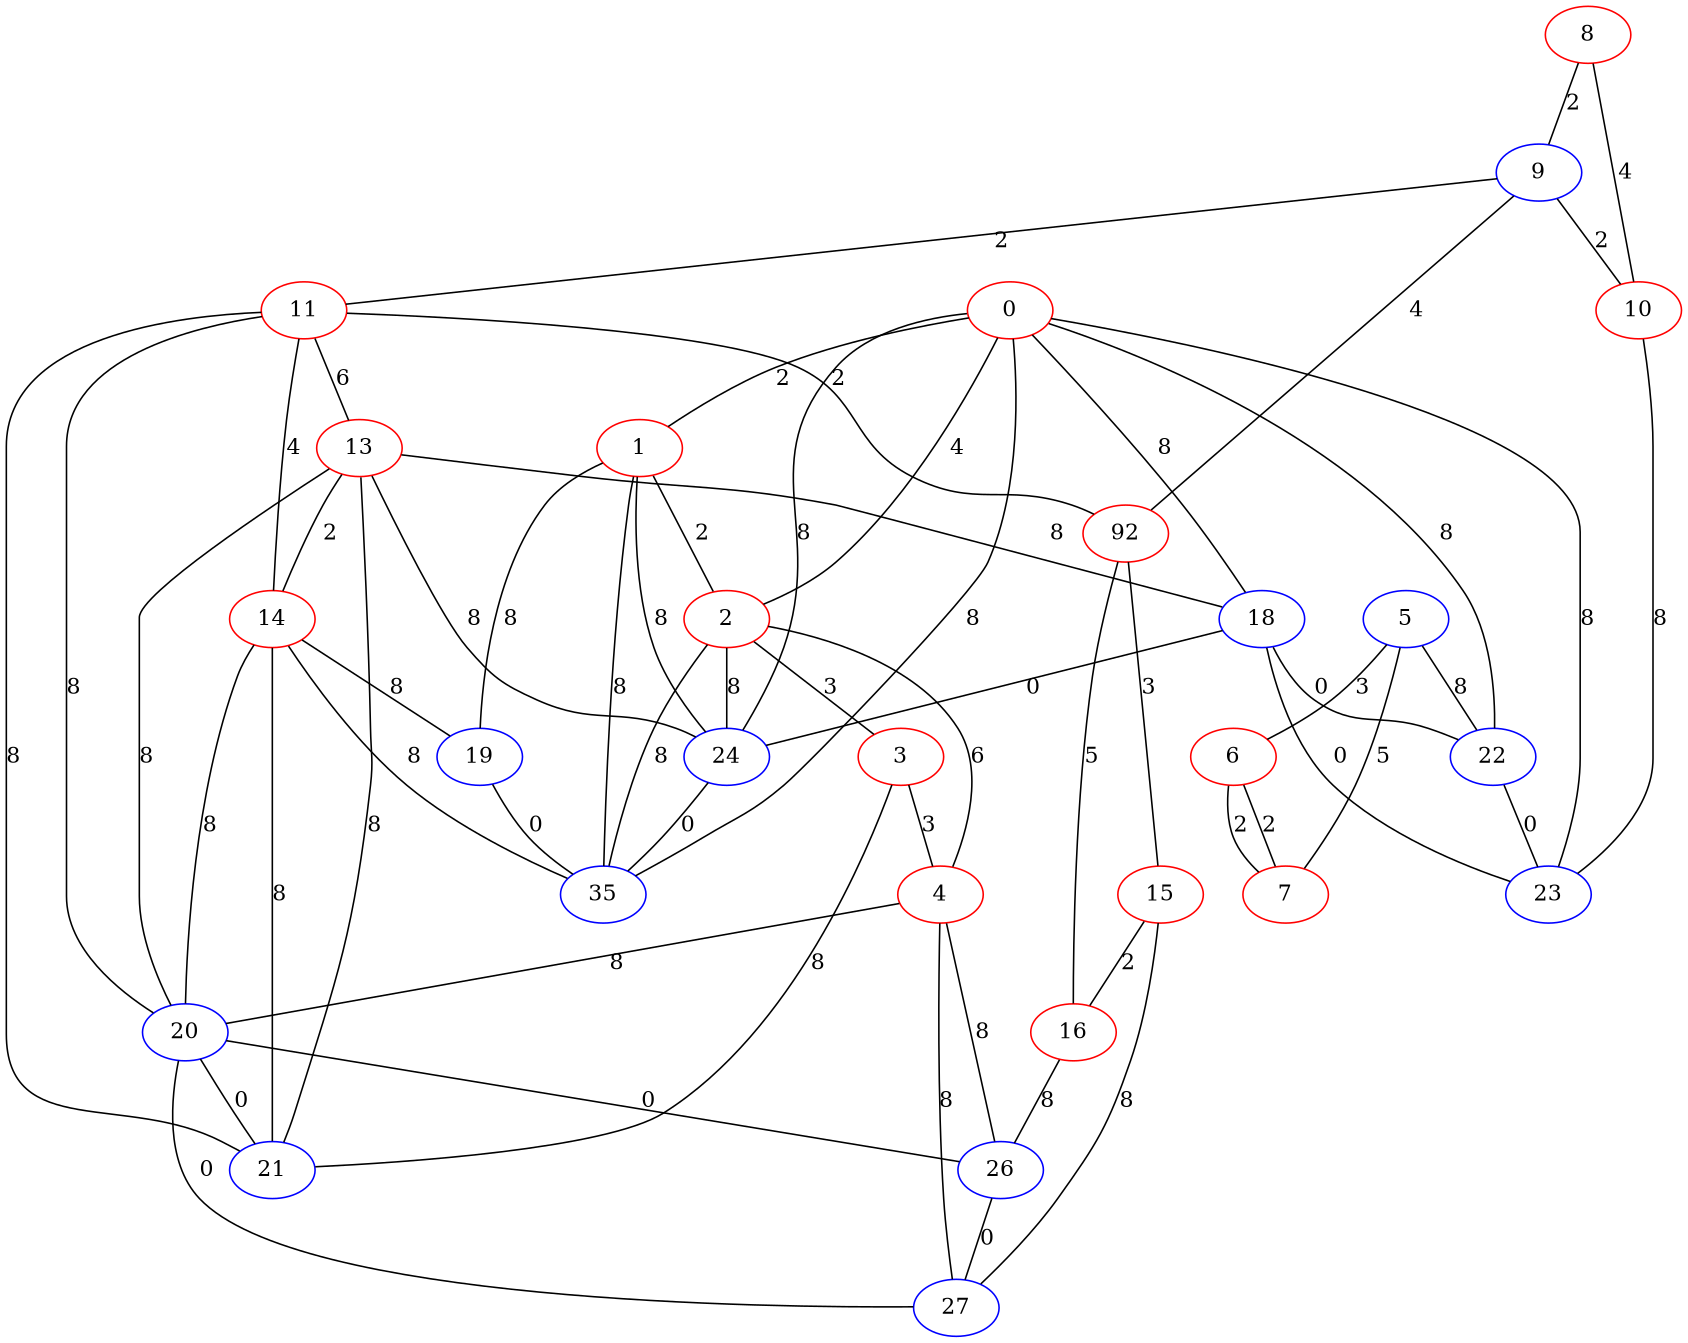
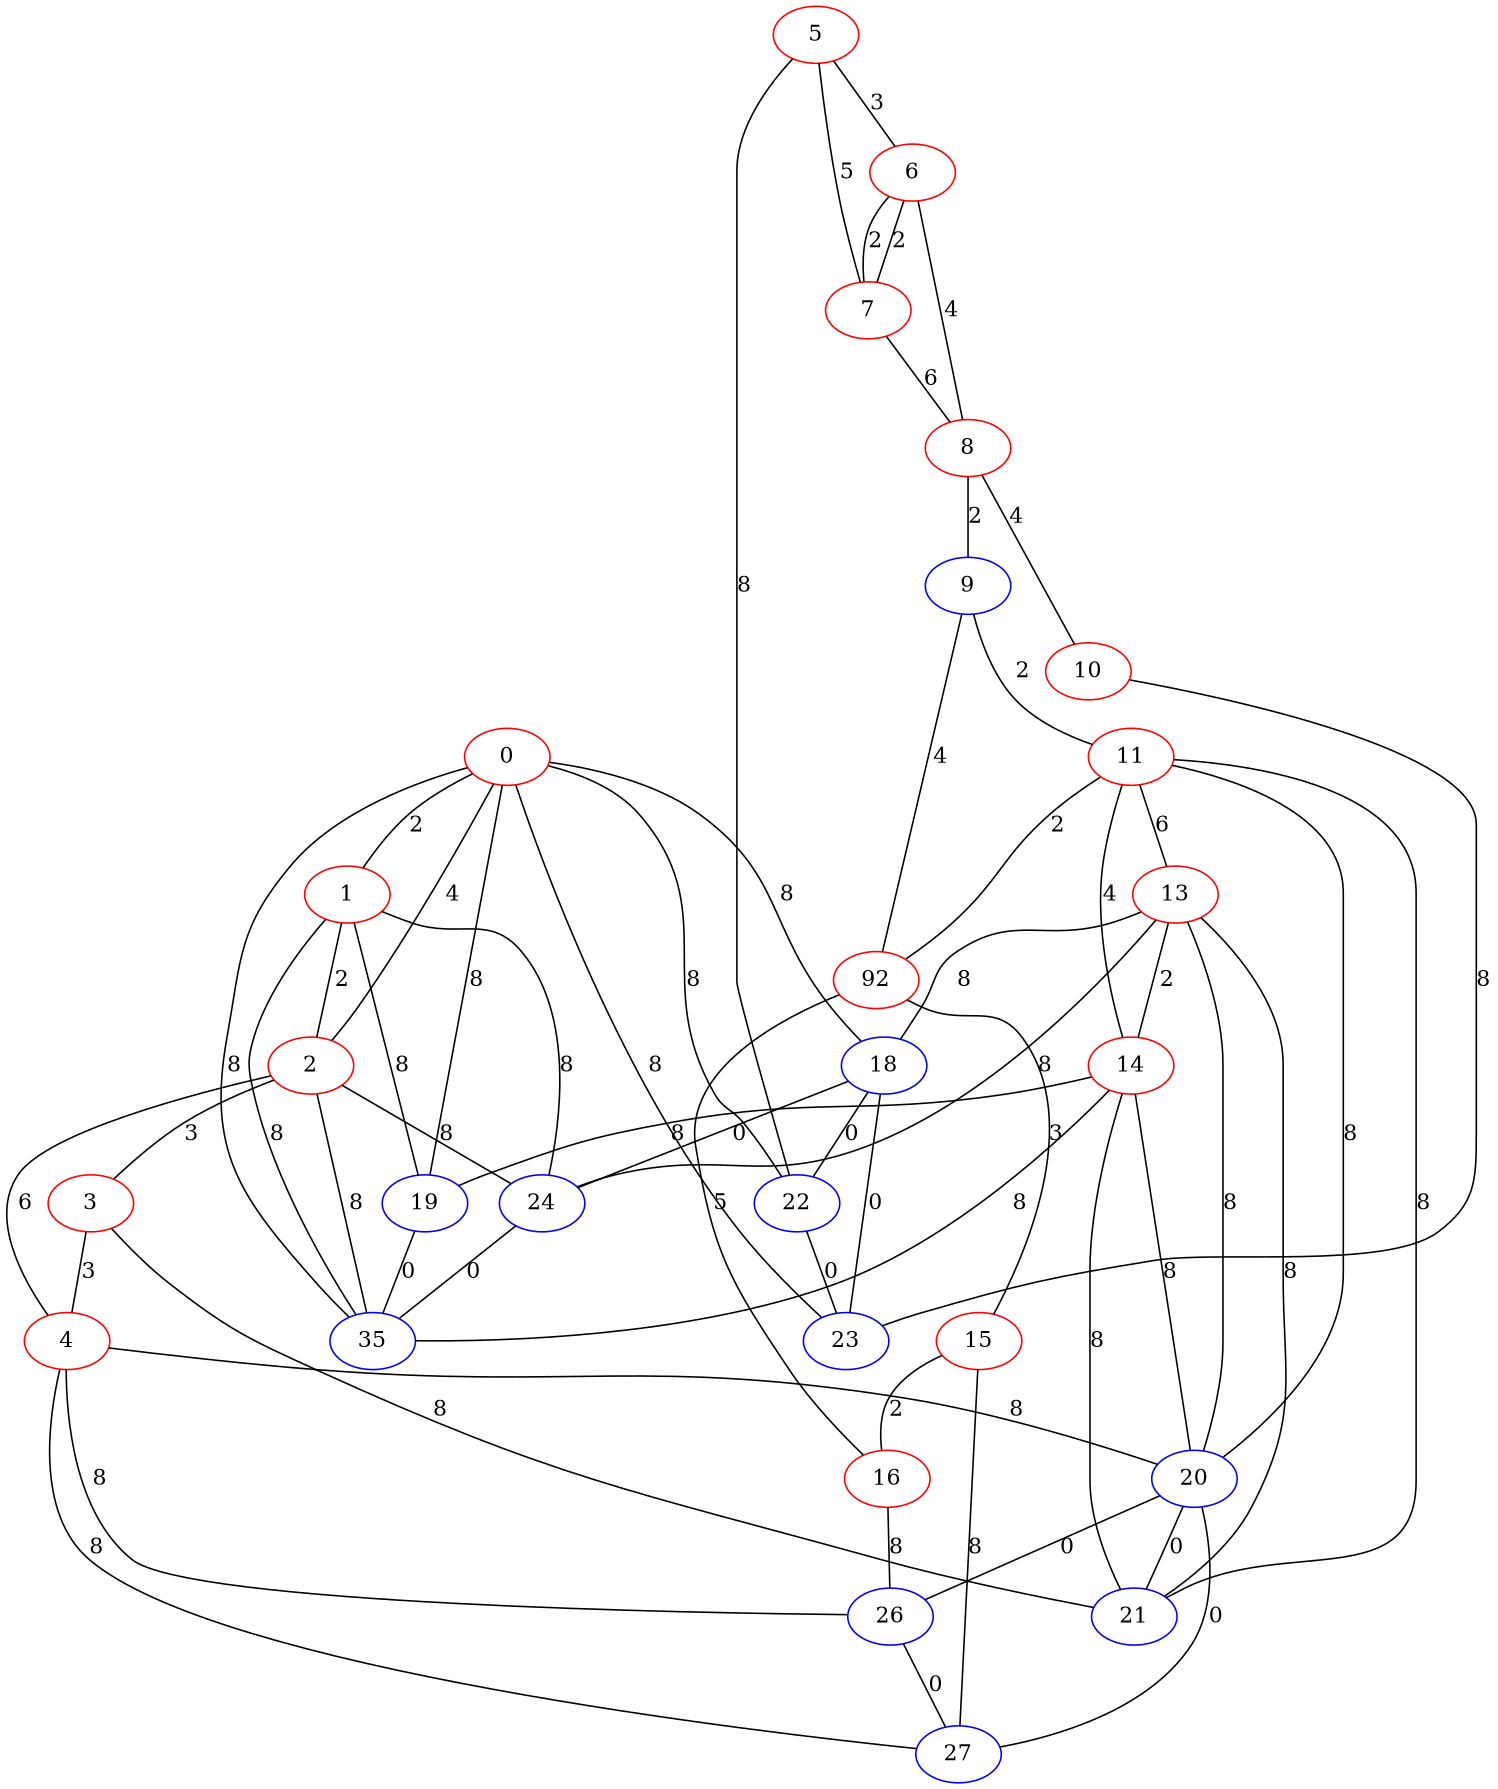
edge "9" -- "10": removed, label "2"
edge "6" -- "8": added, label "4"
edge "7" -- "8": added, label "6"
edge "0" -- "24": now "0" -- "19"
node "5": color blue -> red
